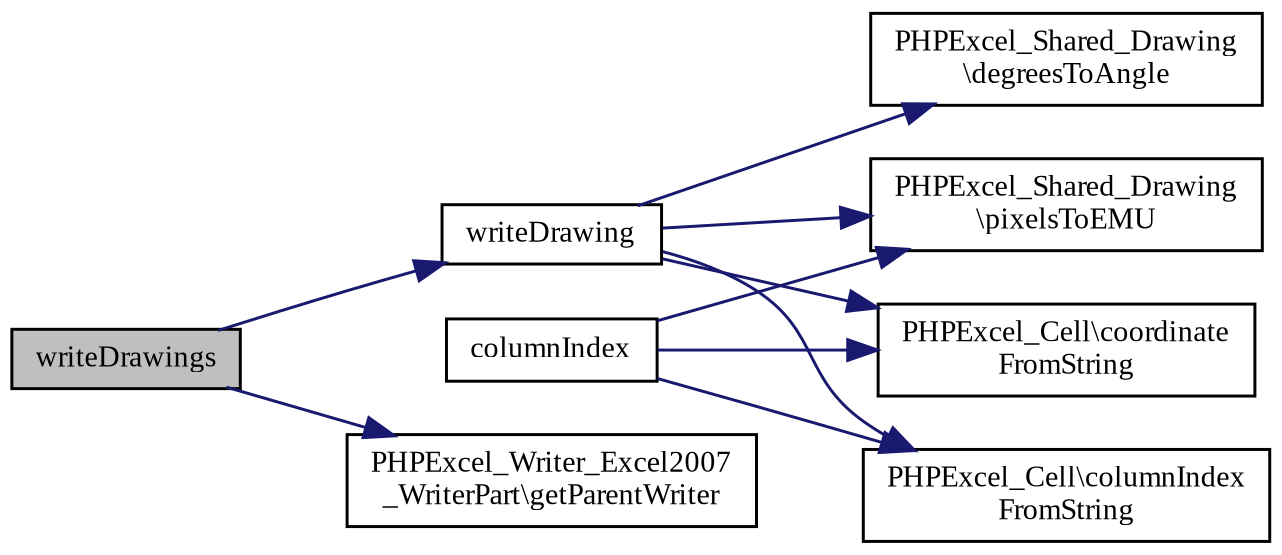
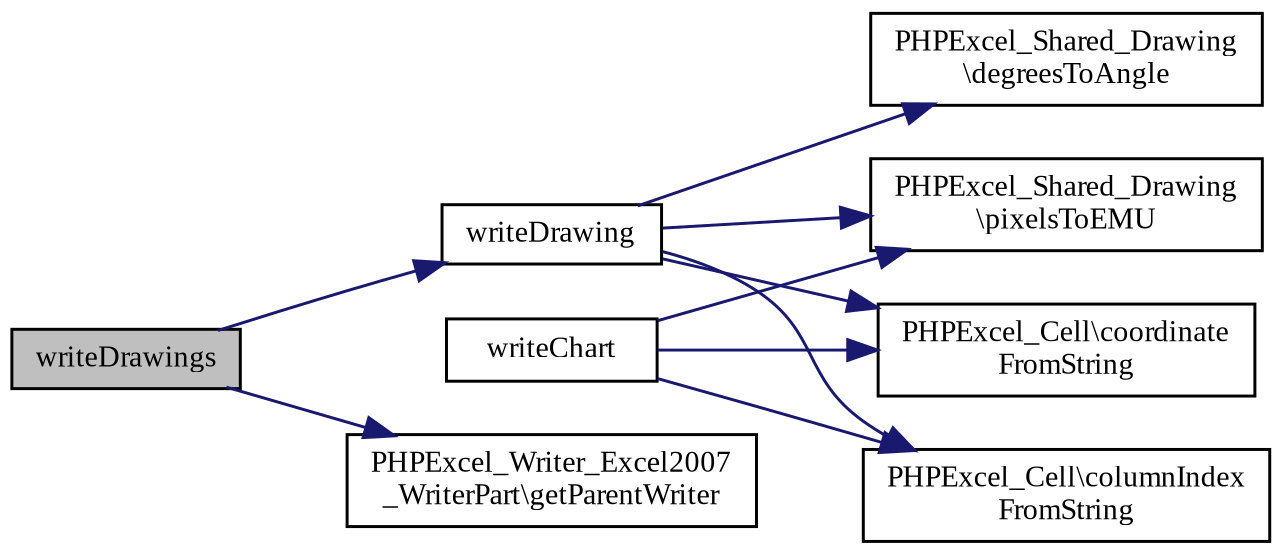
node "columnIndex": label "columnIndex" -> "writeChart"
